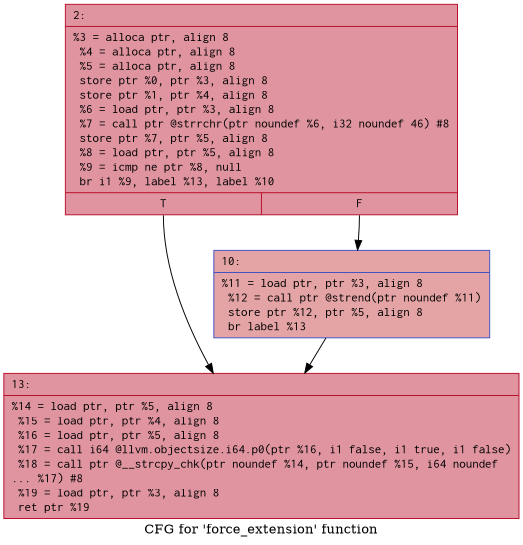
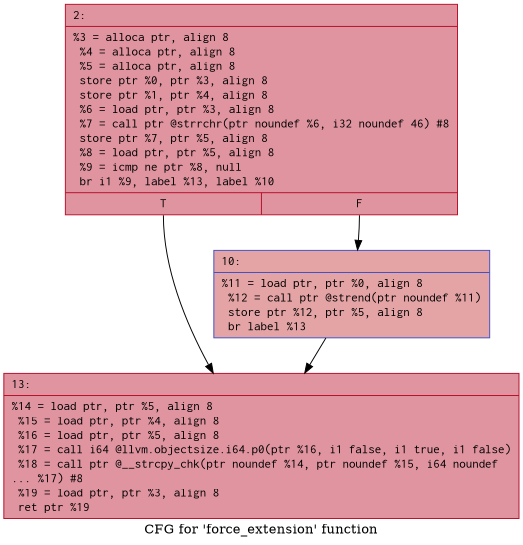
node "10:": text "%11 = load ptr, ptr %3, align 8" -> "%11 = load ptr, ptr %0, align 8"
